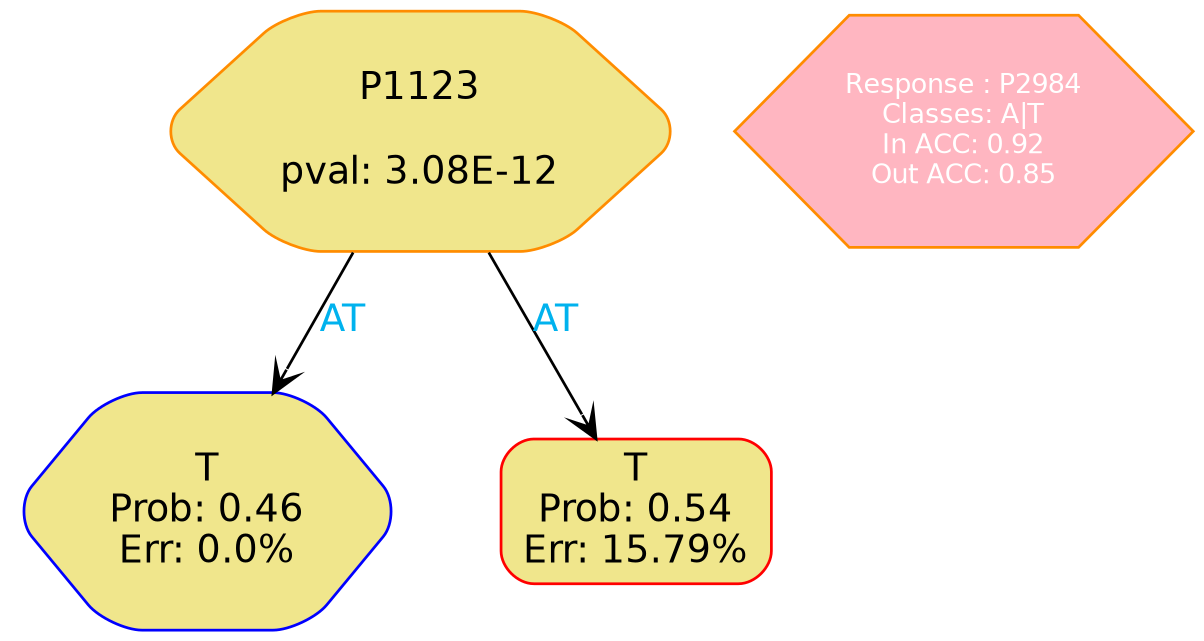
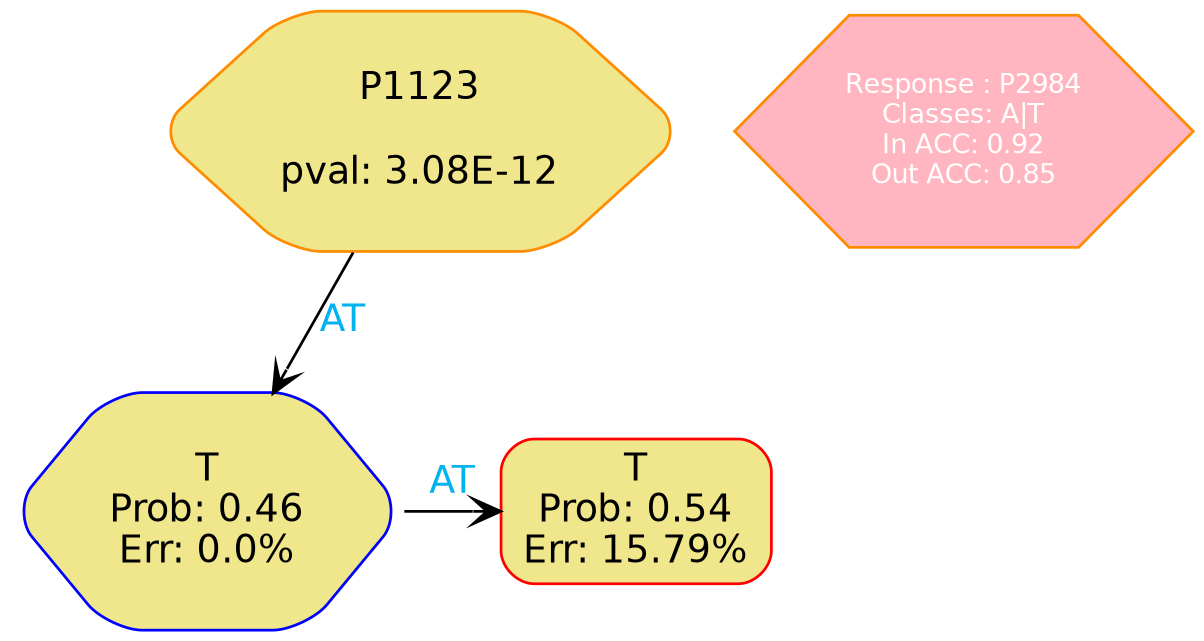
edge "P1123 pval: 3.08E-12" -> "T Prob: 0.54 Err: 15.79%": now "T Prob: 0.46 Err: 0.0%" -> "T Prob: 0.54 Err: 15.79%"
